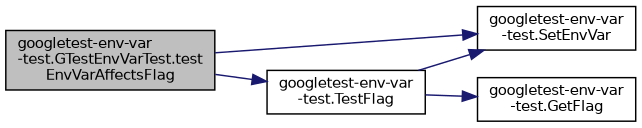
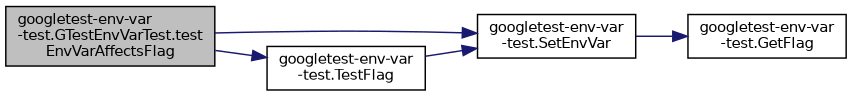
edge "googletest-env-var -test.TestFlag" -> "googletest-env-var -test.GetFlag": now "googletest-env-var -test.SetEnvVar" -> "googletest-env-var -test.GetFlag"
